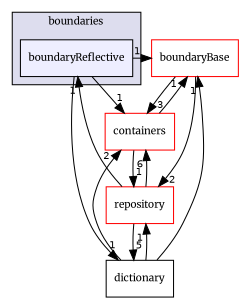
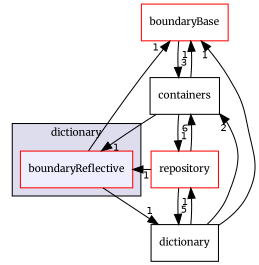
cluster "boundaries": label "boundaries" -> "dictionary"
node "boundaryReflective": color black -> red
edge "boundaryReflective" -> "containers": reversed
edge "boundaryBase" -> "repository": removed
node "containers": color red -> black
